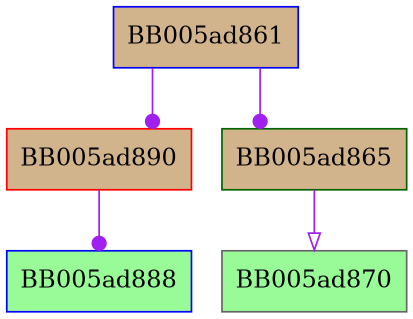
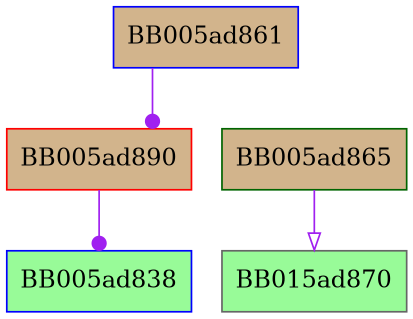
edge "BB005ad861" -> "BB005ad865": removed
node "BB005ad888": label "BB005ad888" -> "BB005ad838"
node "BB005ad870": label "BB005ad870" -> "BB015ad870"
